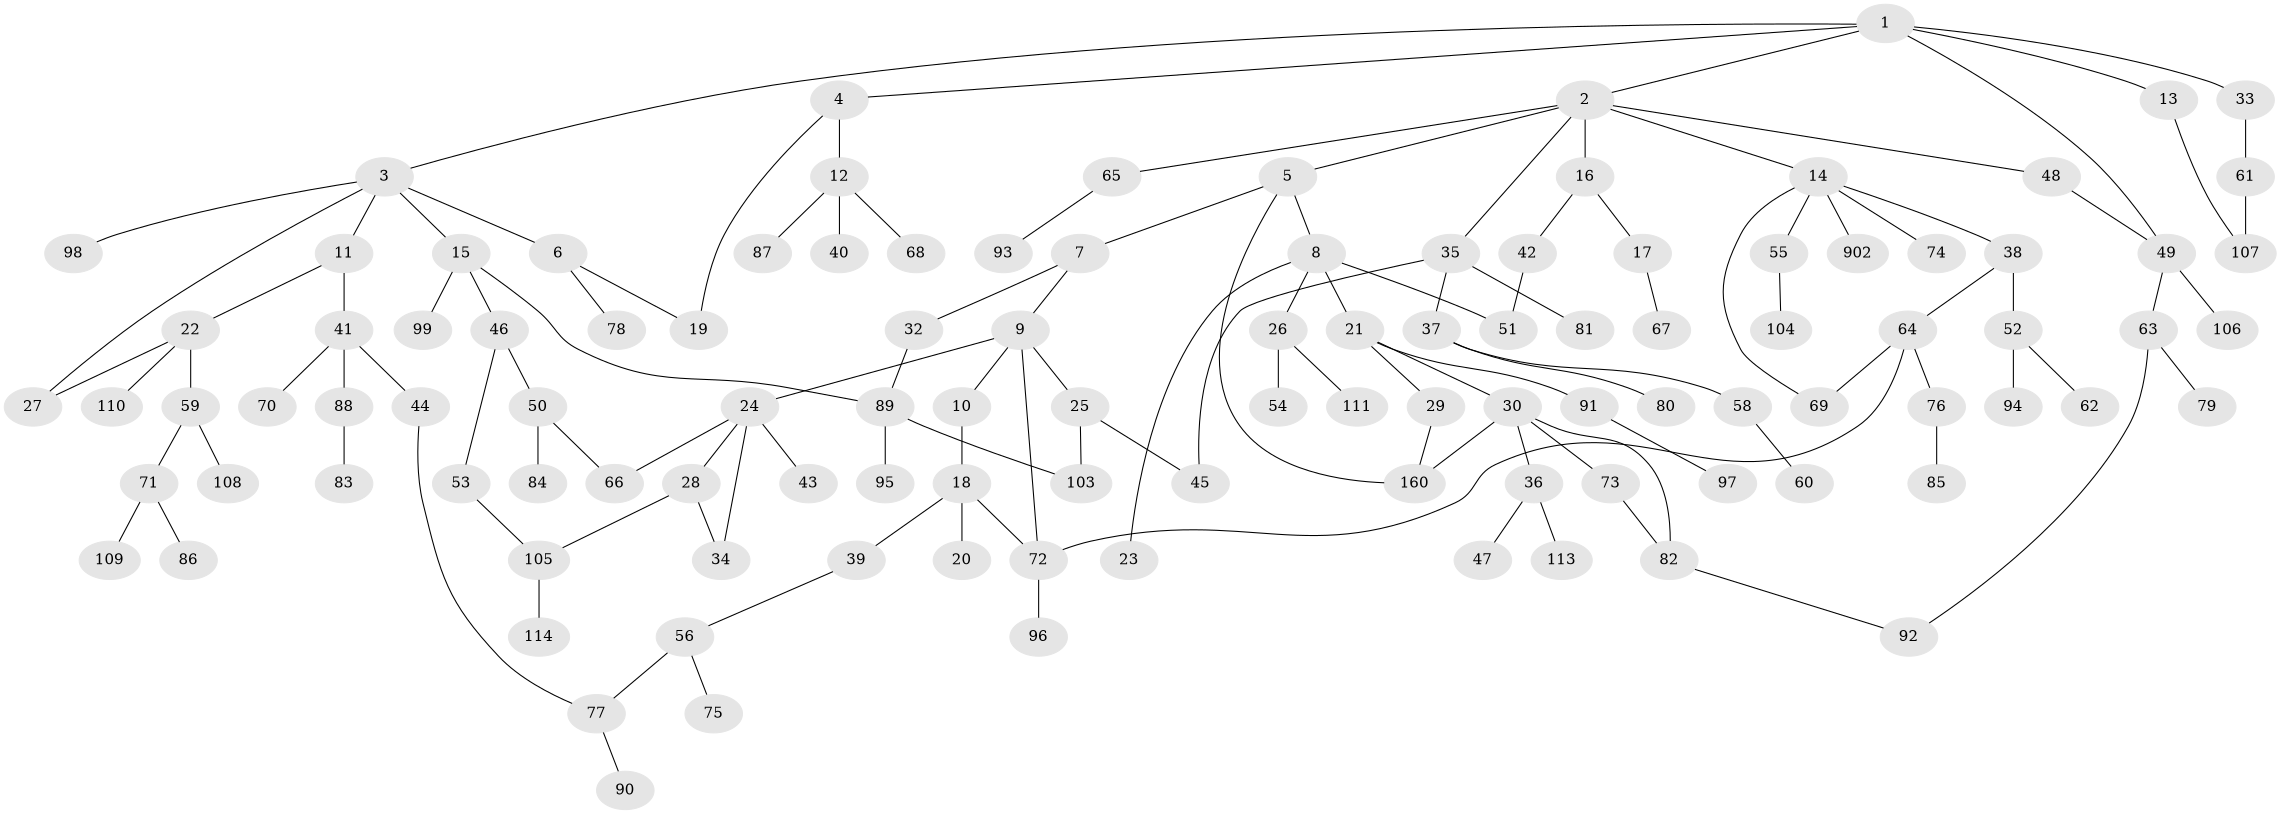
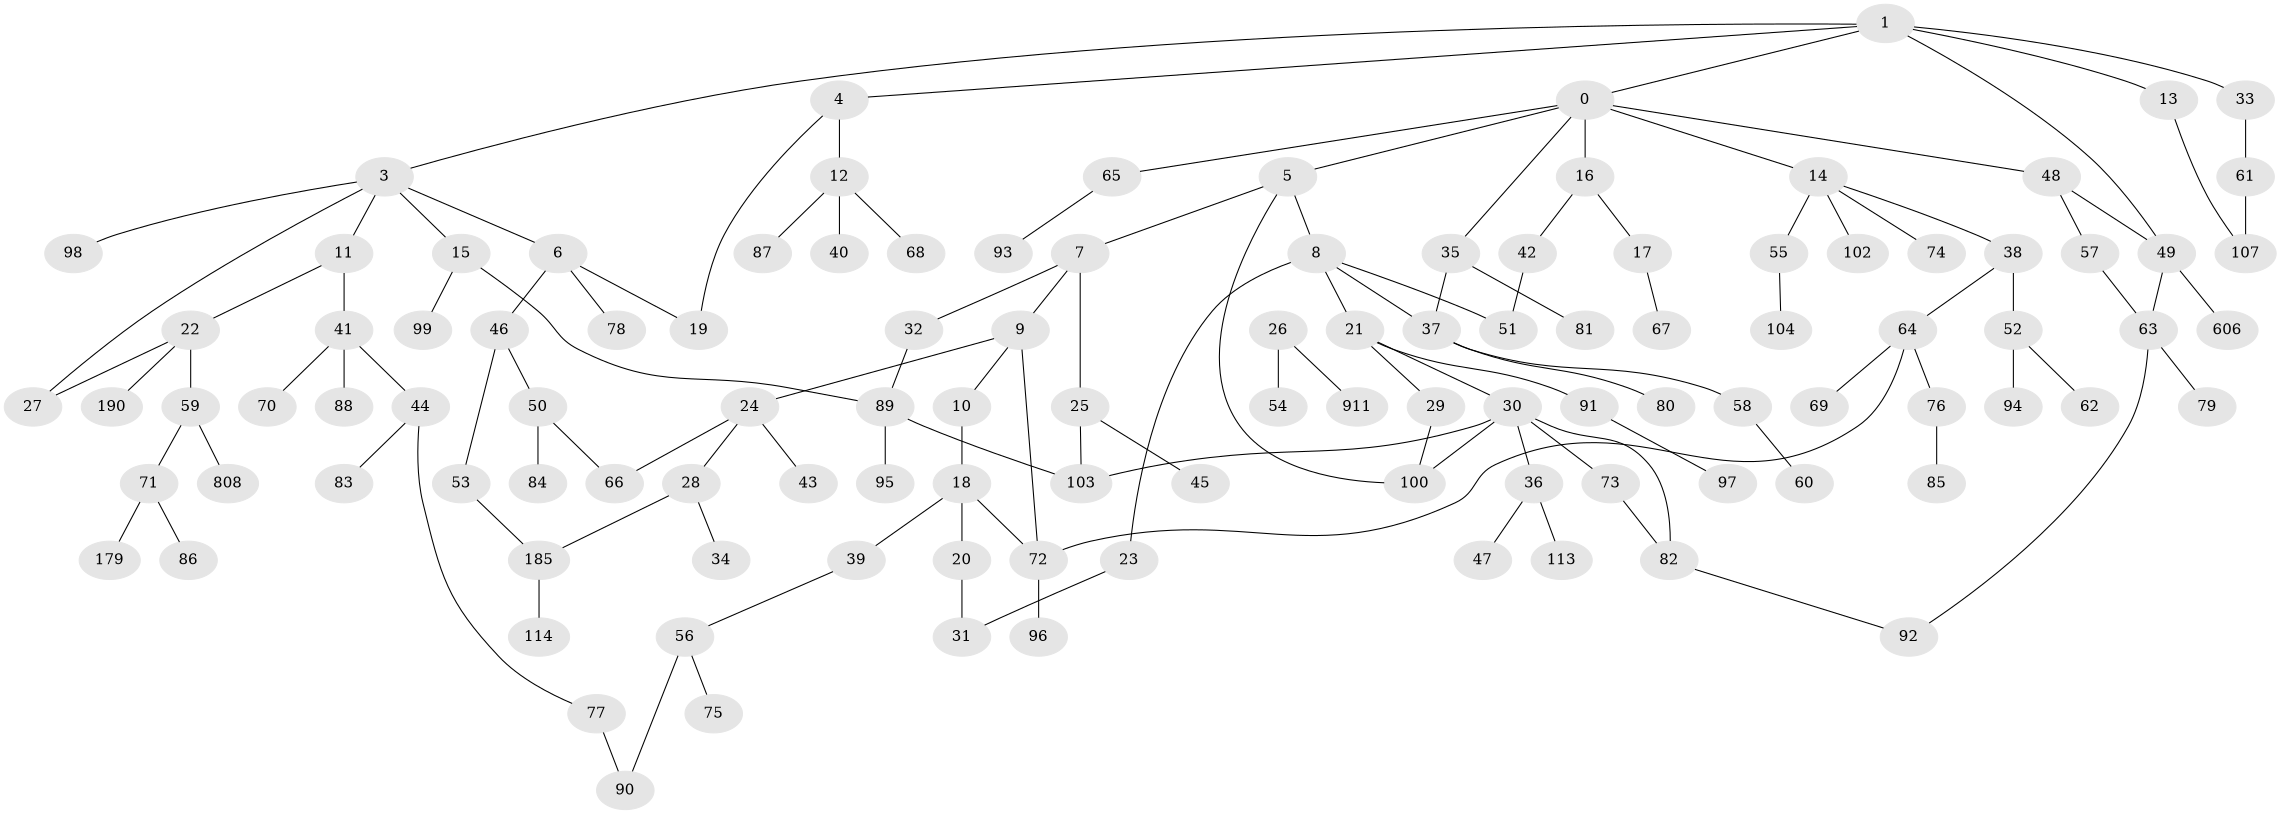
node "2": label "2" -> "0"
node "902": label "902" -> "102"
node "57": added
edge "15" -- "46": now "6" -- "46"
edge "14" -- "69": removed
edge "8" -- "26": now "8" -- "37"
edge "35" -- "45": removed
node "106": label "106" -> "606"
edge "9" -- "25": now "7" -- "25"
node "110": label "110" -> "190"
node "111": label "111" -> "911"
edge "88" -- "83": now "44" -- "83"
edge "30" -- "103": added
node "108": label "108" -> "808"
edge "24" -- "34": removed
node "160": label "160" -> "100"
node "109": label "109" -> "179"
node "105": label "105" -> "185"
node "31": added
edge "56" -- "77": now "56" -- "90"
